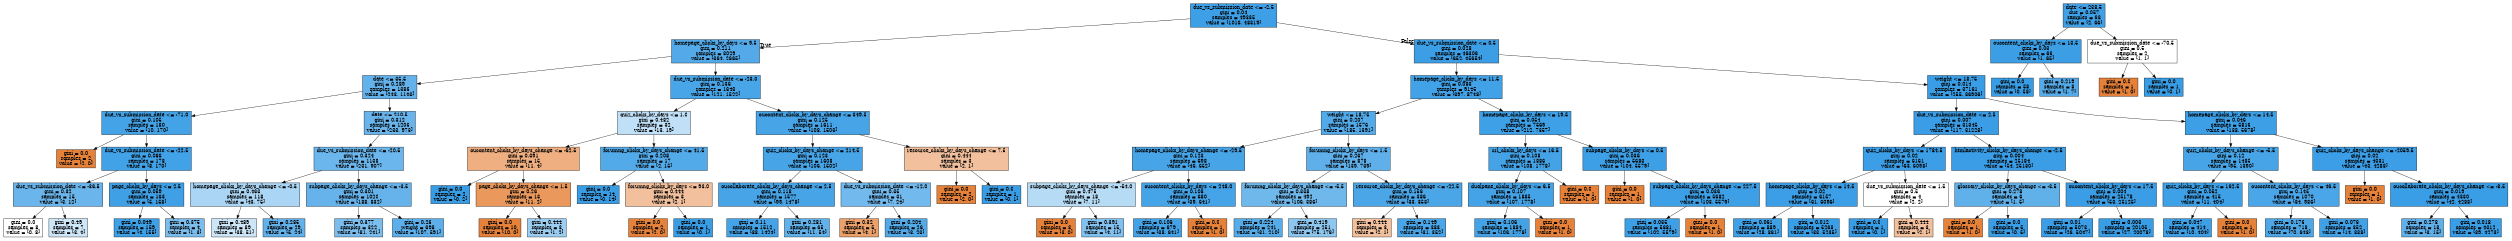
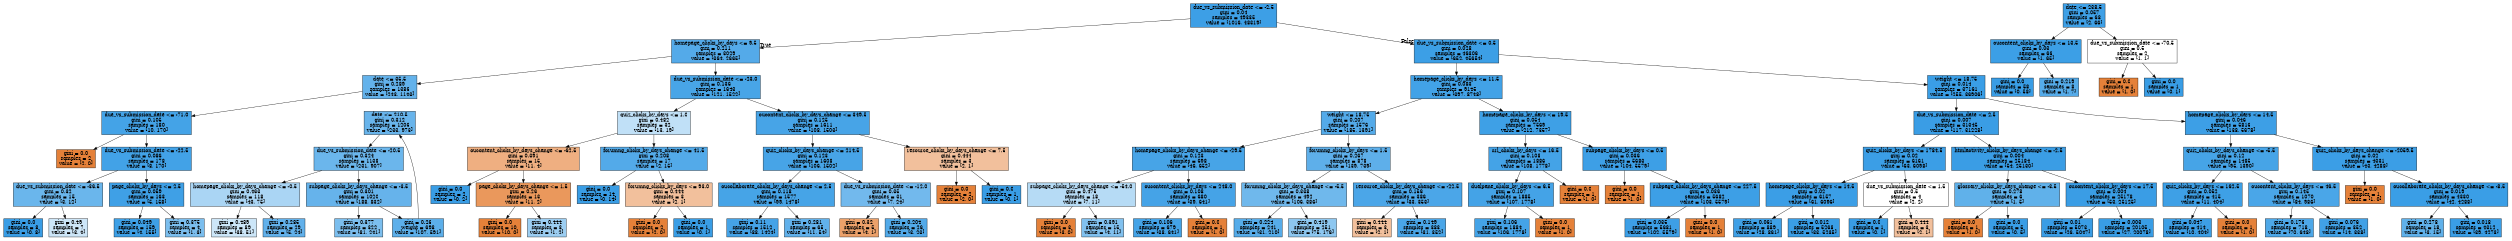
node "date <= 238.5 due = 0.057 samples = 68 value = [2, 66]": label "date <= 238.5 due = 0.057 samples = 68 value = [2, 66]" -> "date <= 238.5 gini = 0.057 samples = 68 value = [2, 66]"
edge "date <= 35.5 gini = 0.289 samples = 1386 value = [243, 1143]" -> "date <= 210.5 gini = 0.312 samples = 1206 value = [233, 973]": now "gini = 0.26 weight = 698 value = [107, 591]" -> "date <= 210.5 gini = 0.312 samples = 1206 value = [233, 973]"
node "gini = 0.0 samples = 8 value = [0, 8]": fillcolor #e5813900 -> #399de5ff
